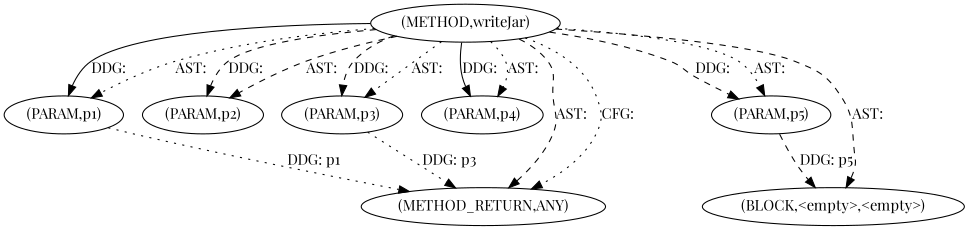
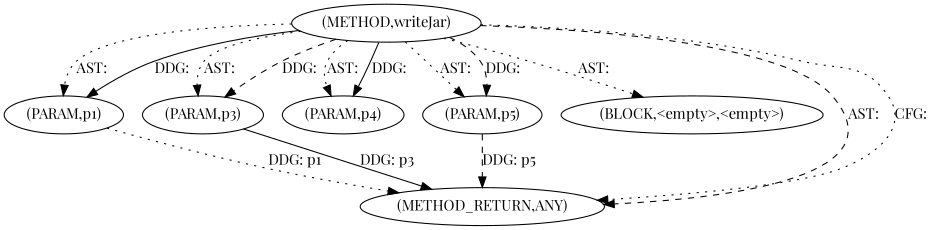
edge "(METHOD,writeJar)" -> "(BLOCK,<empty>,<empty>)": style dashed -> dotted
node "(PARAM,p2)": removed
edge "(PARAM,p3)" -> "(METHOD_RETURN,ANY)": style dotted -> solid
edge "(PARAM,p5)" -> "(BLOCK,<empty>,<empty>)": now "(PARAM,p5)" -> "(METHOD_RETURN,ANY)"
